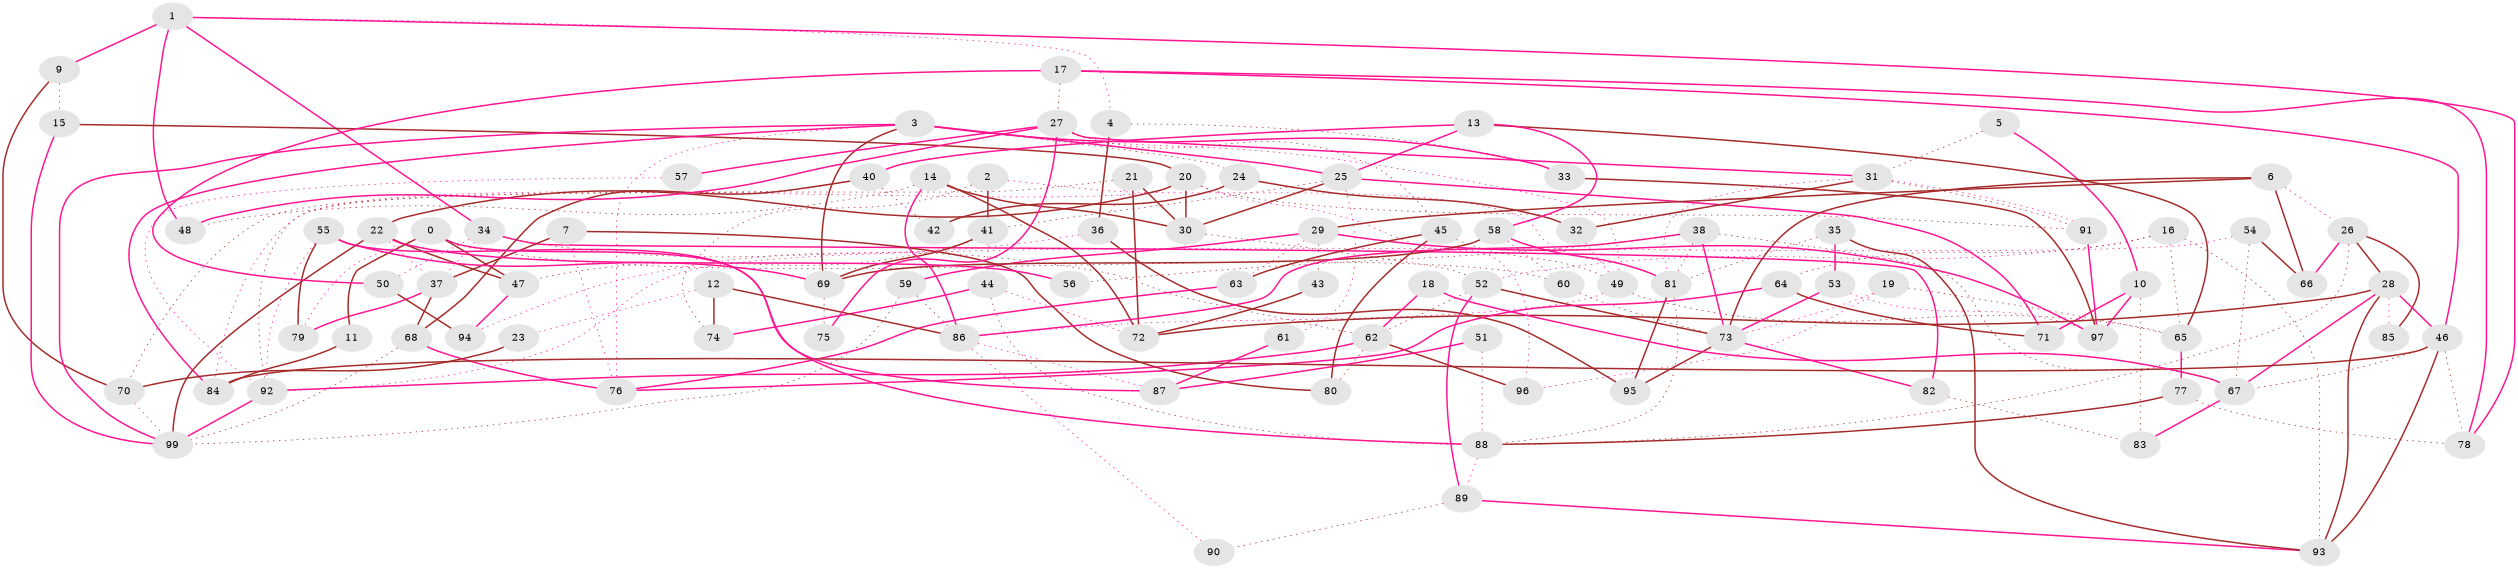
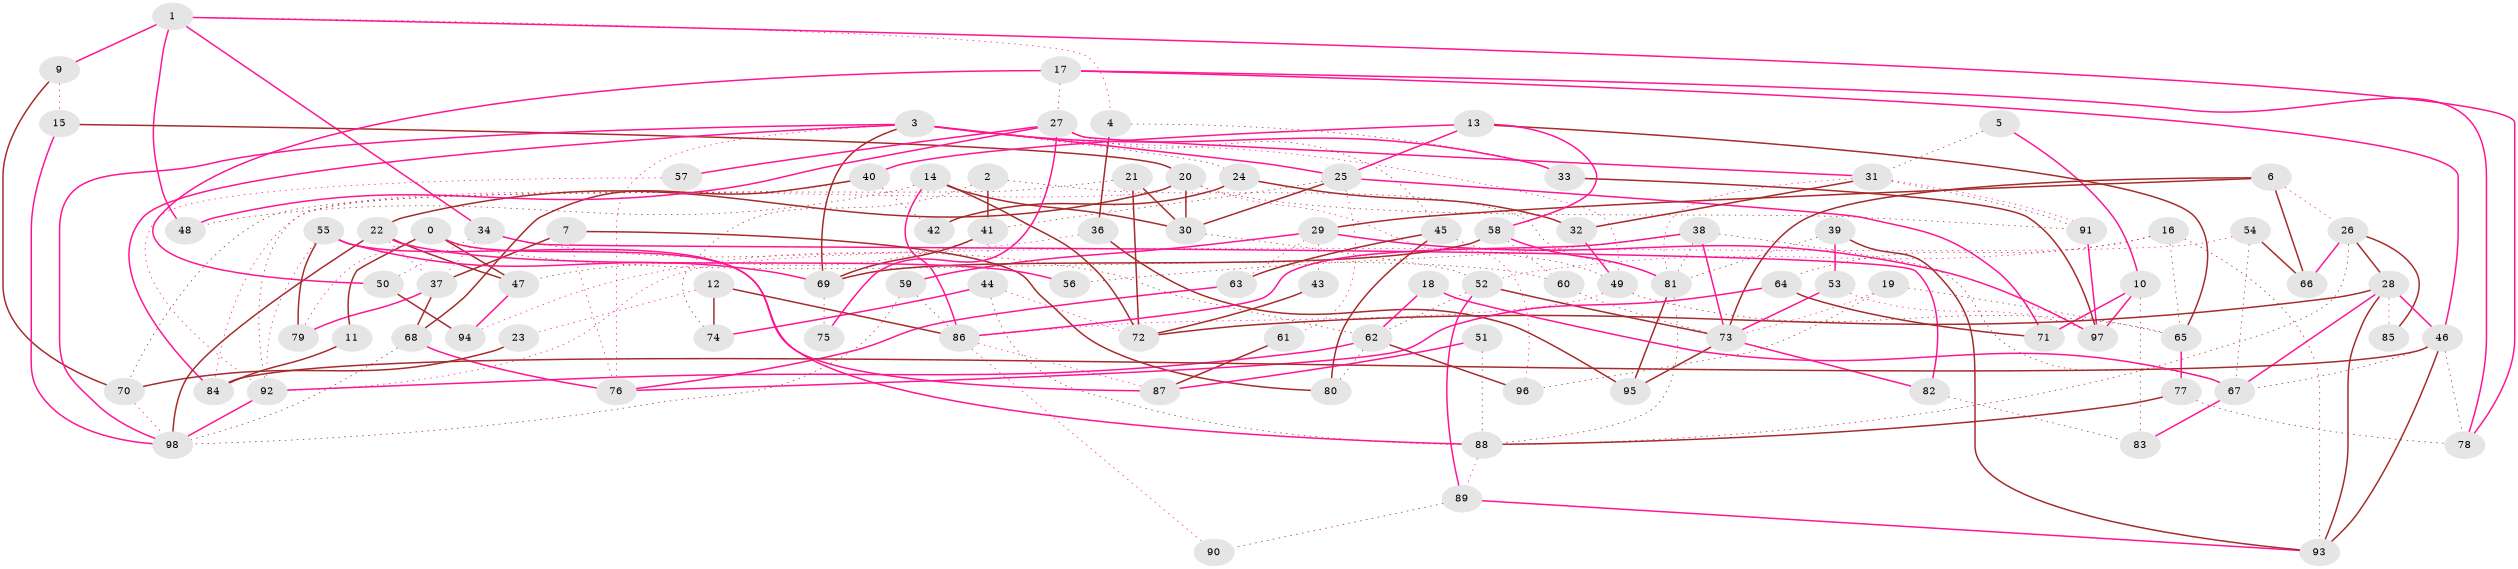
edge "2" -- "81": color deeppink -> brown
node "35": label "35" -> "39"
edge "32" -- "49": style dotted -> bold
edge "19" -- "96": color deeppink -> brown
edge "61" -- "87": color deeppink -> brown
node "99": label "99" -> "98"
